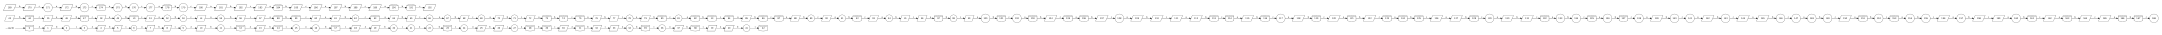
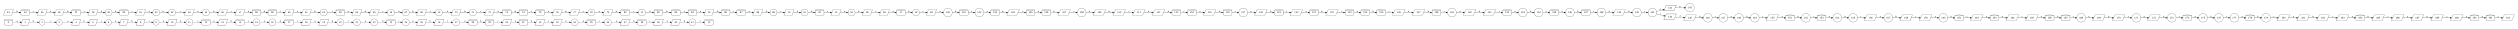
edge "143" -> "144": now "141" -> "144"
edge "168" -> "169": added, label "a"
node "__start0": removed
